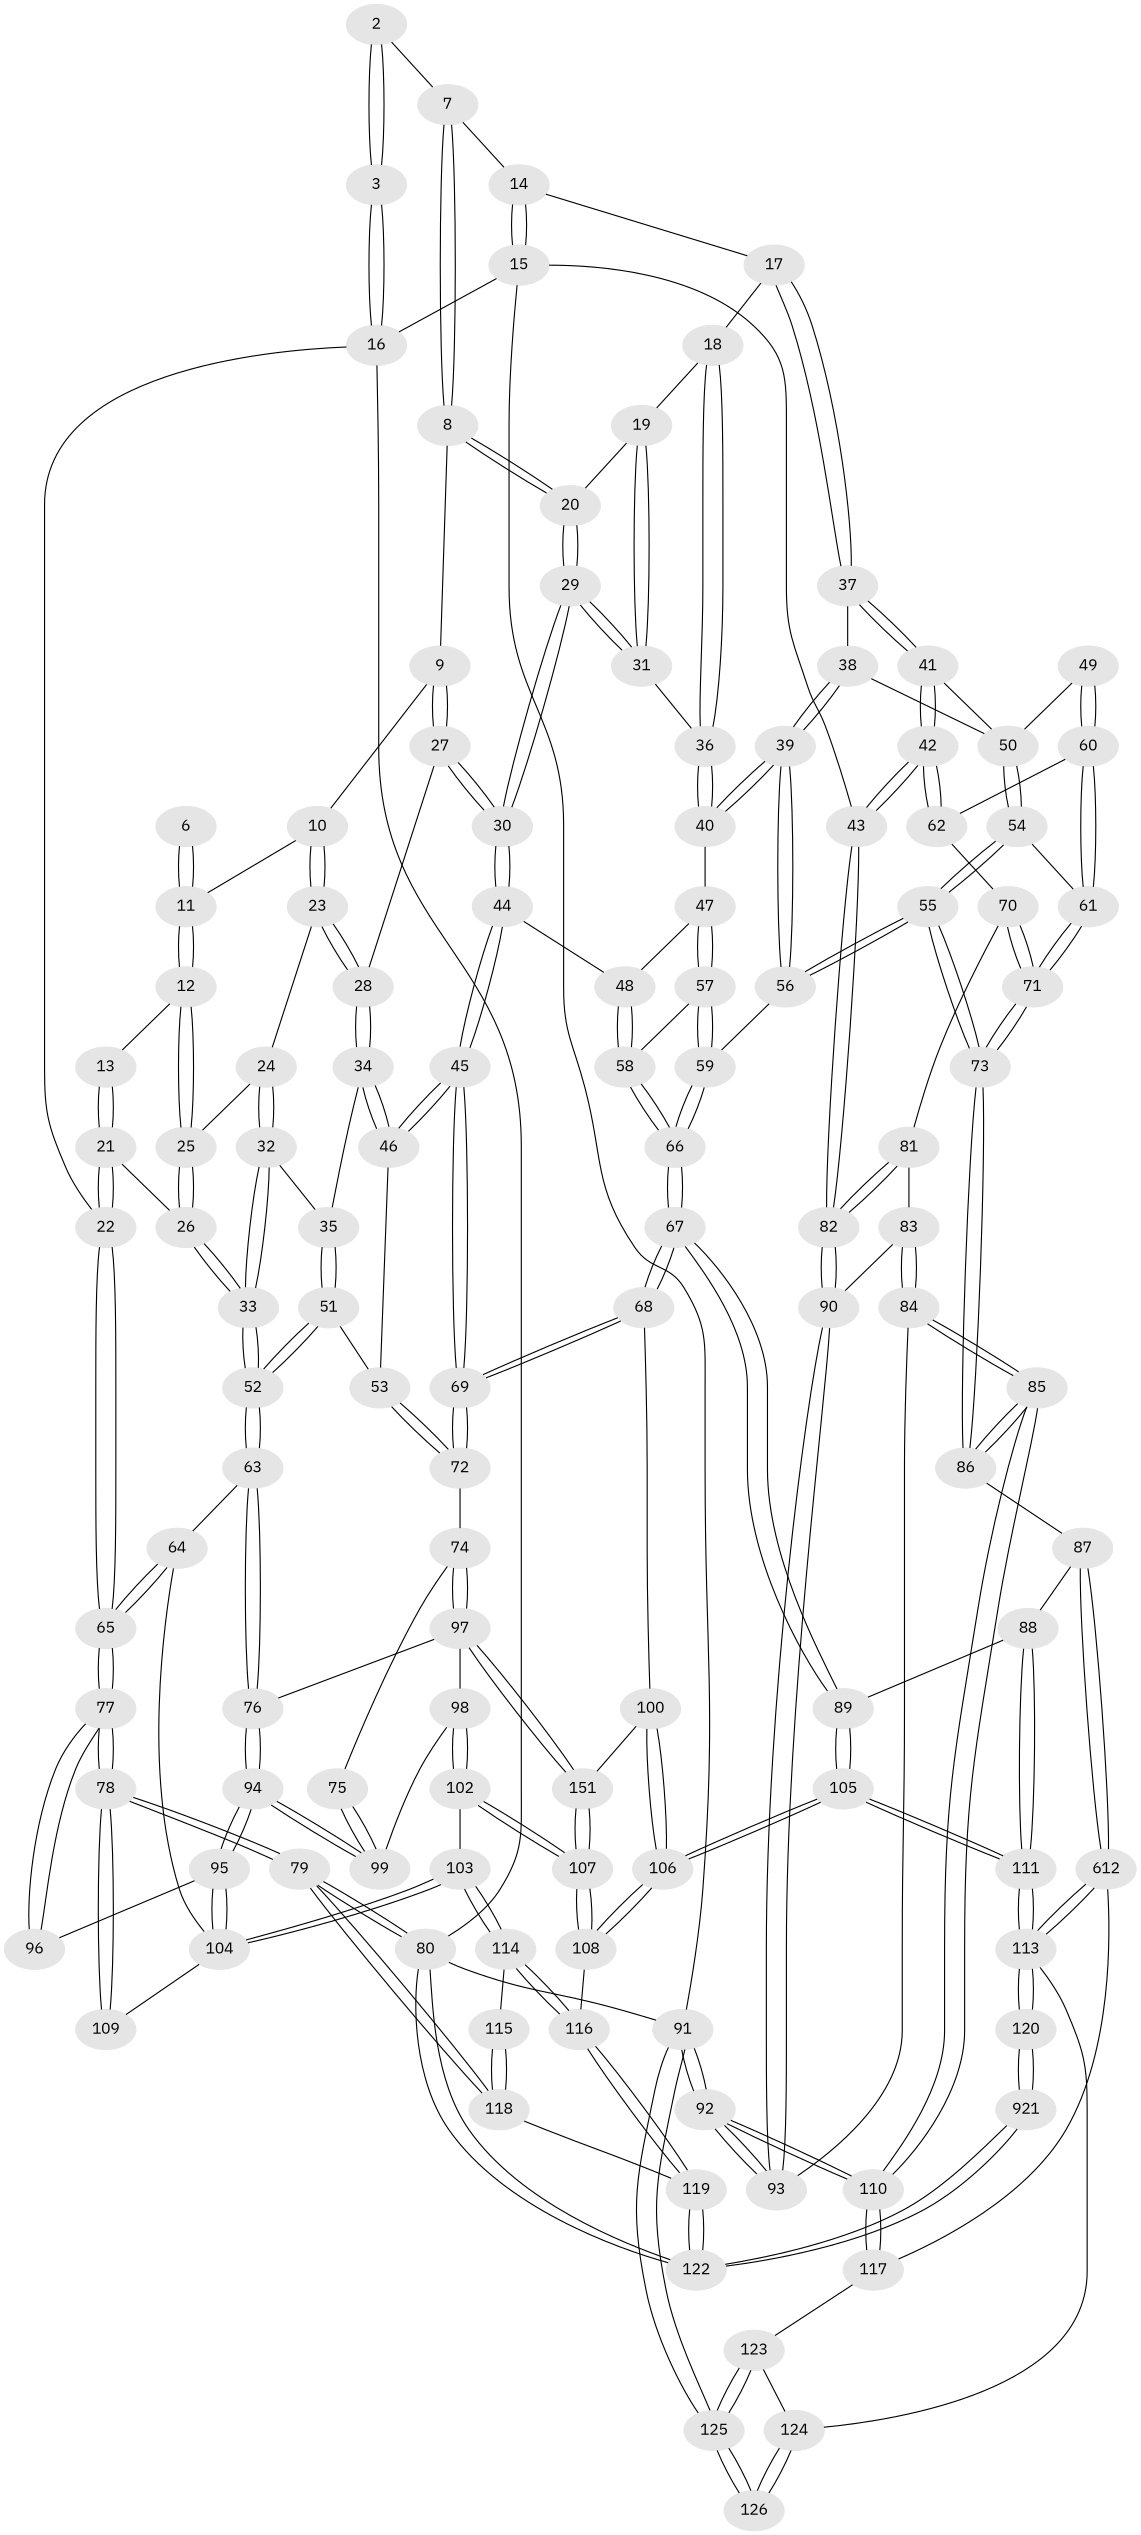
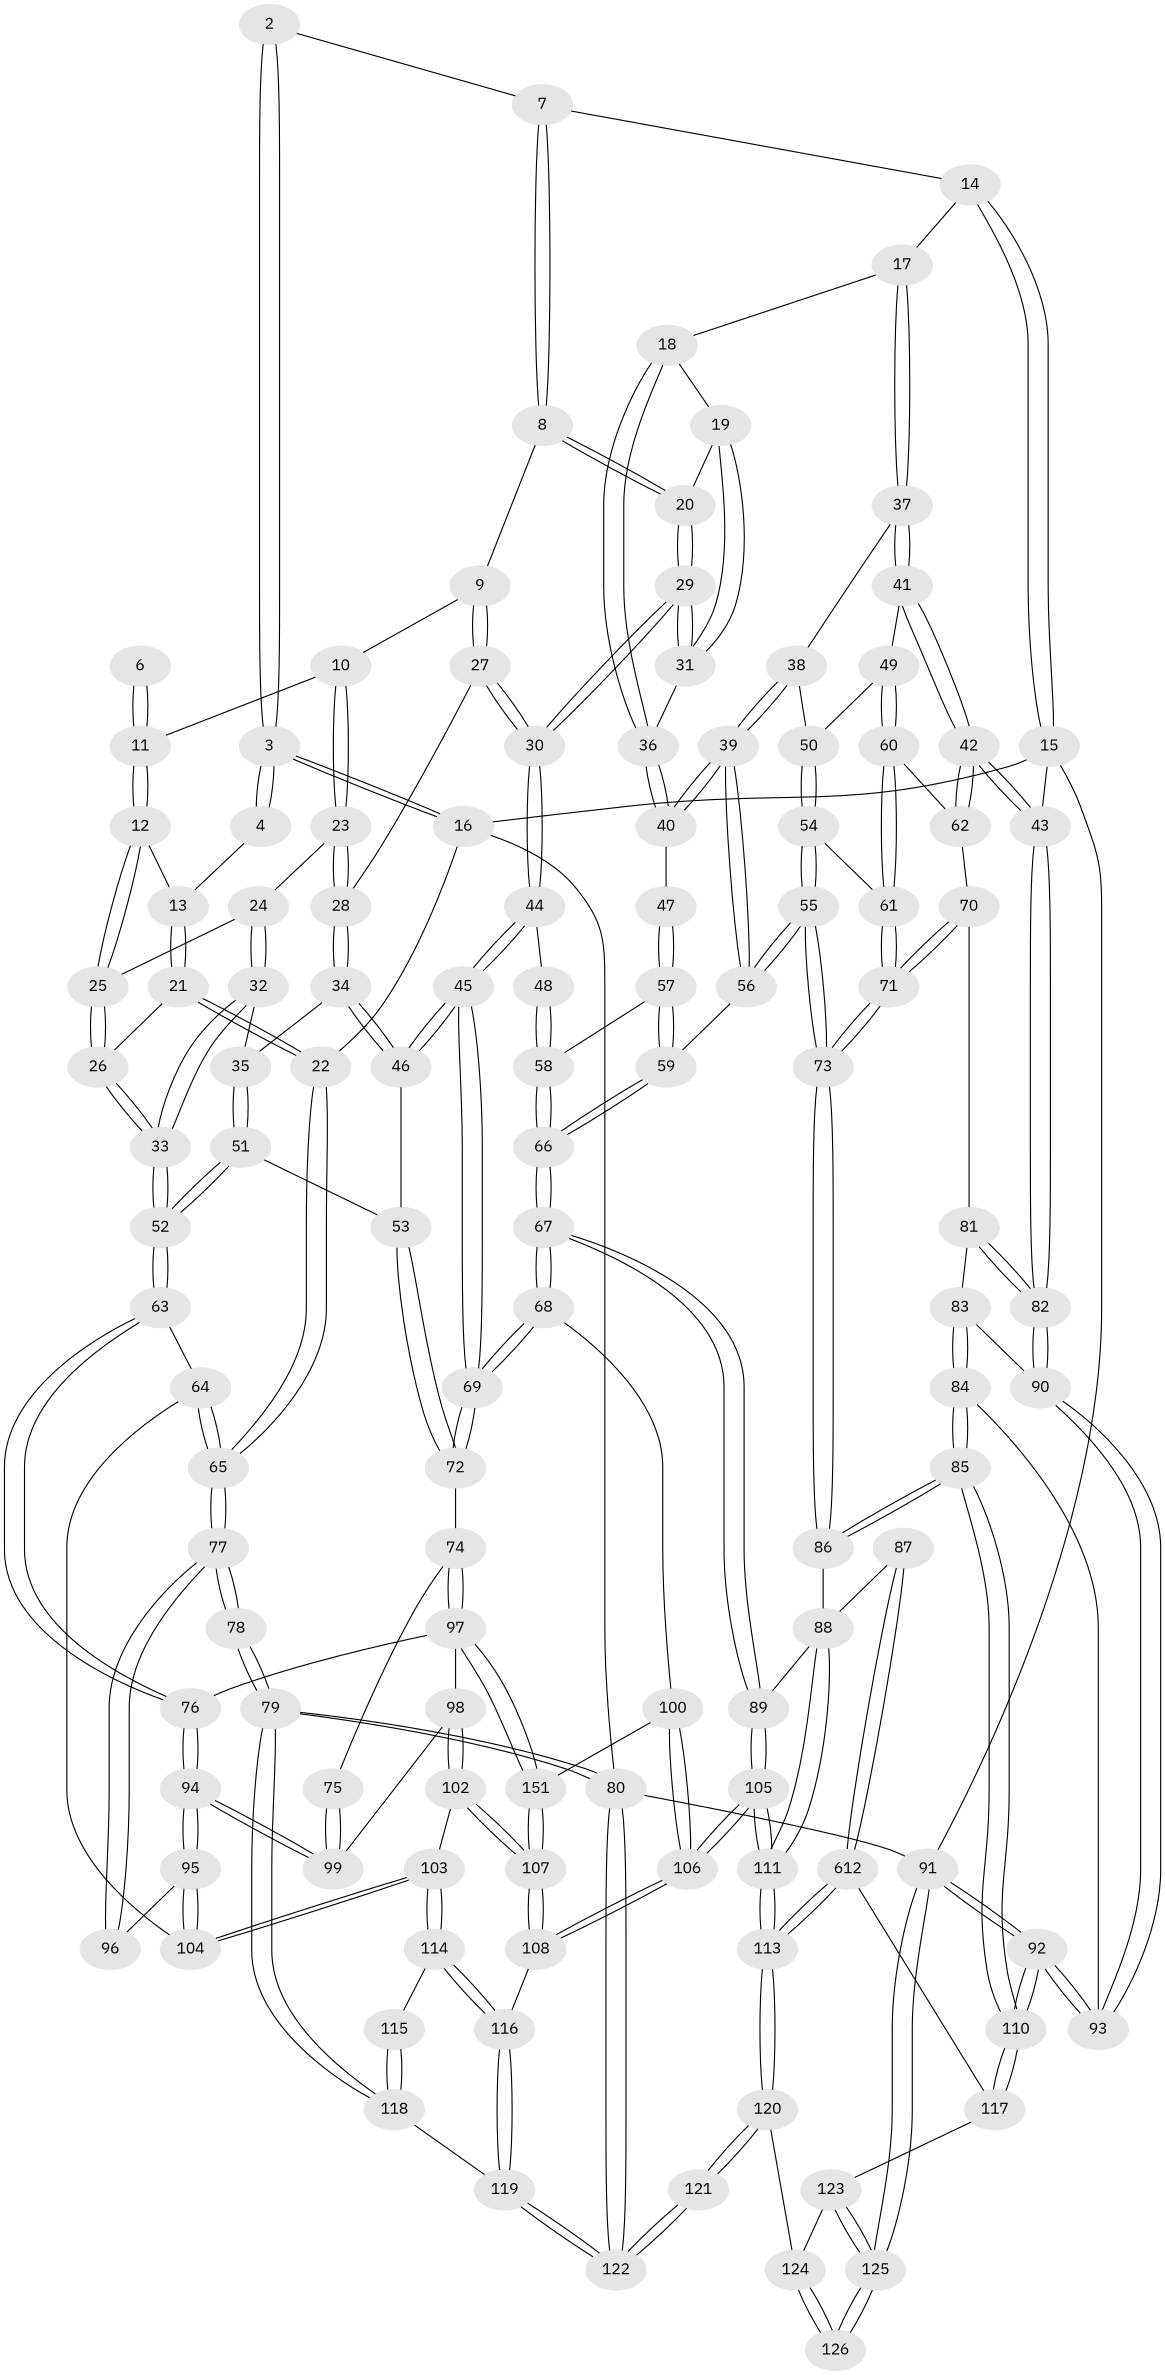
edge "41" -- "50": now "41" -- "49"
node "4": added
edge "47" -- "48": removed
edge "86" -- "87": now "86" -- "88"
node "109": removed
node "921": label "921" -> "121"
edge "113" -- "124": now "120" -- "124"
